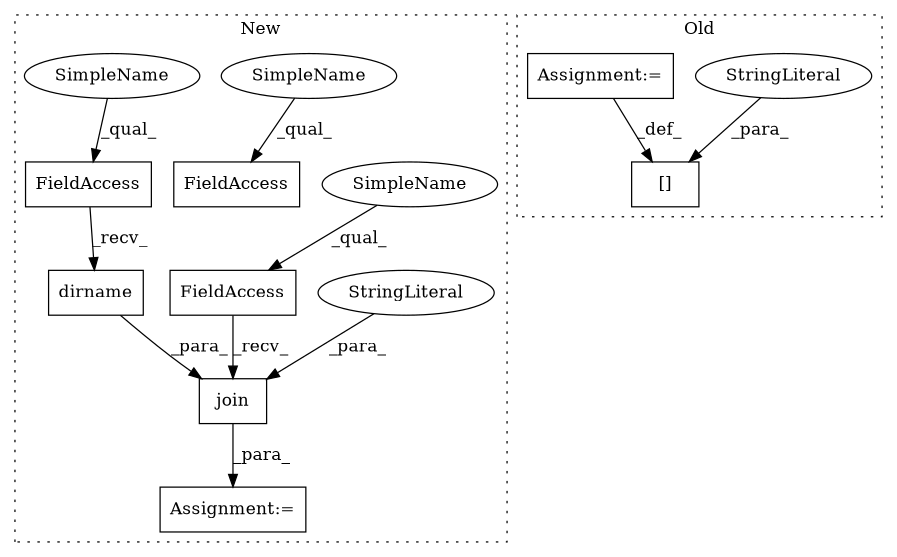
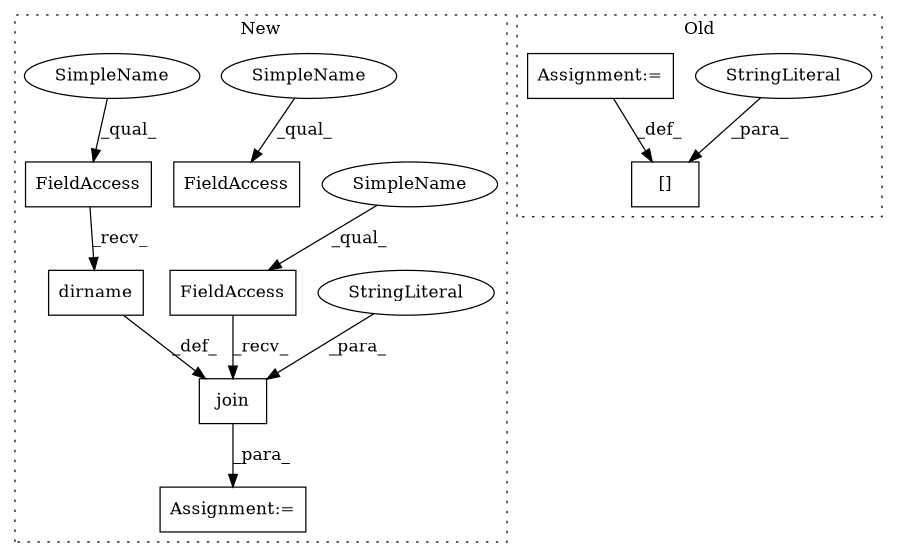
edge "dirname" -> "join": label "_para_" -> "_def_"
